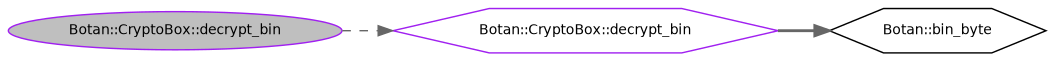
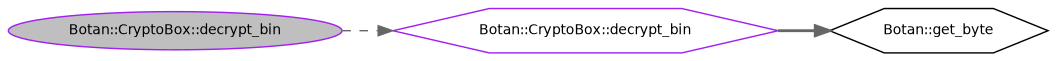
node "Botan::bin_byte": label "Botan::bin_byte" -> "Botan::get_byte"
